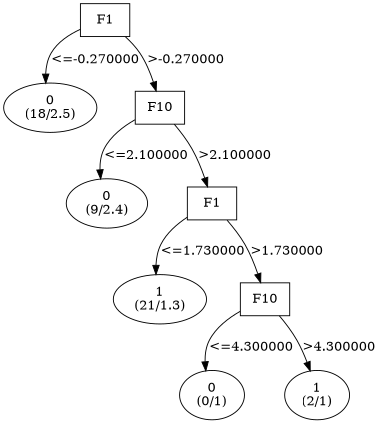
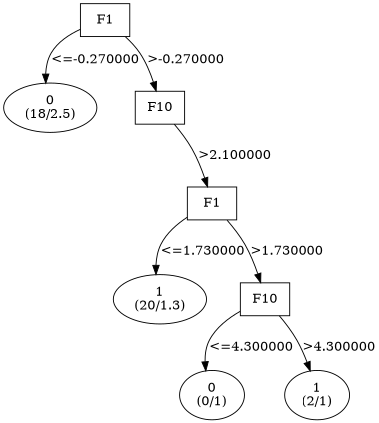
node "0 (9/2.4)": removed
node "1 (21/1.3)": label "1 (21/1.3)" -> "1 (20/1.3)"
